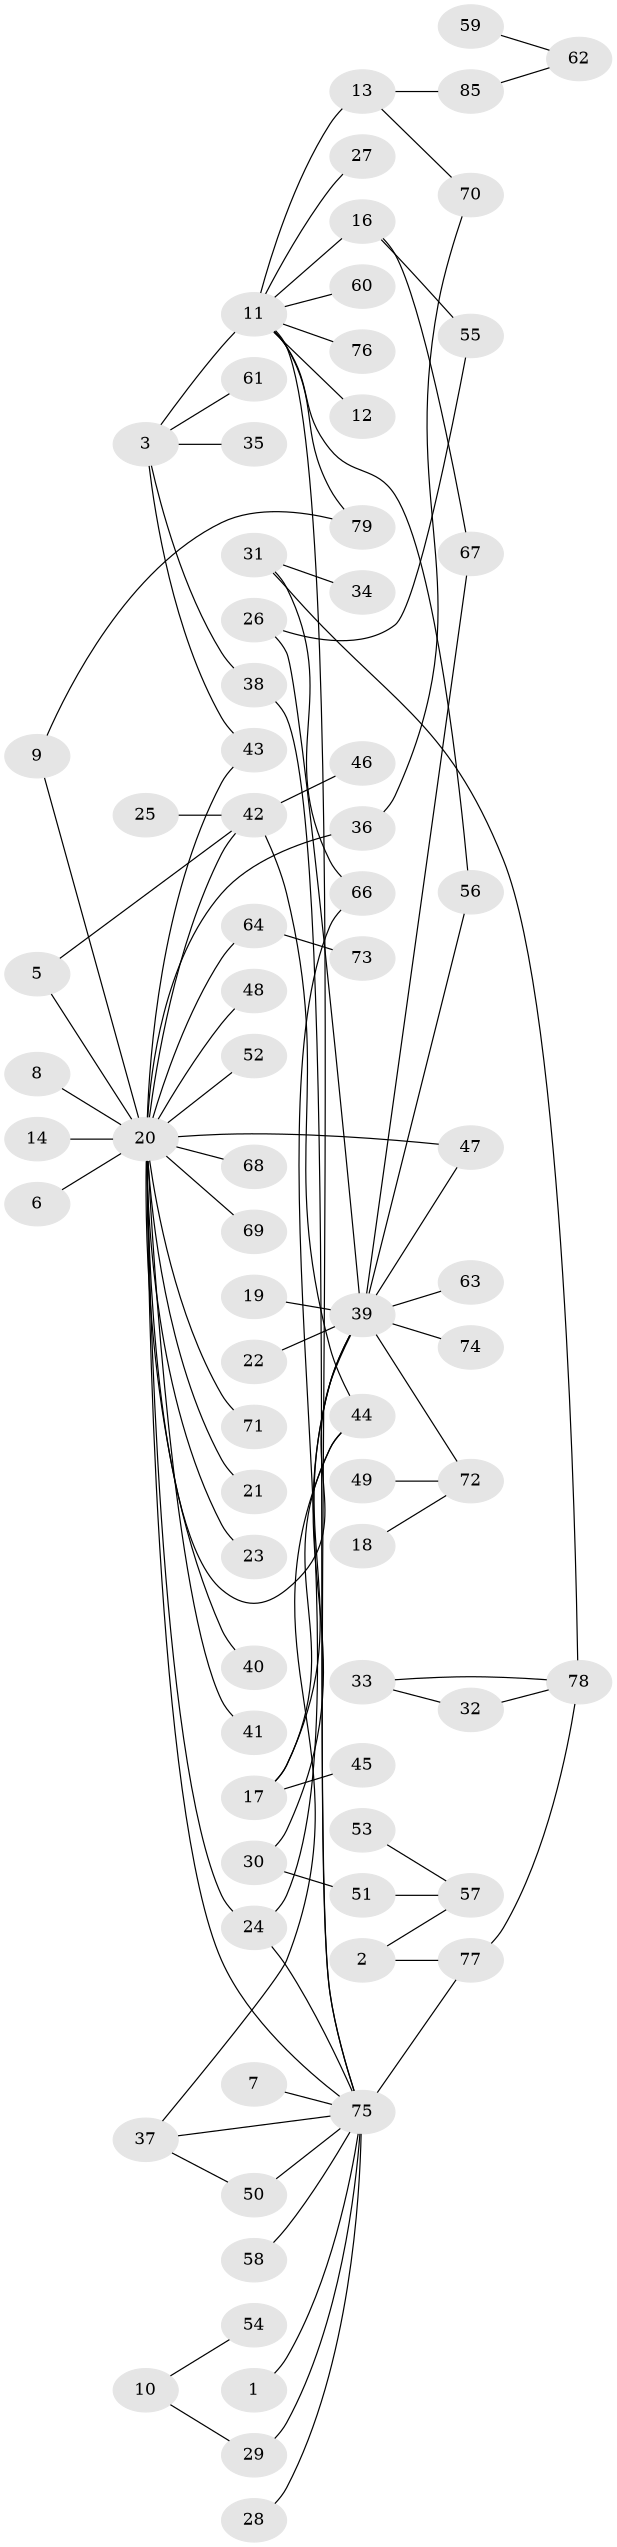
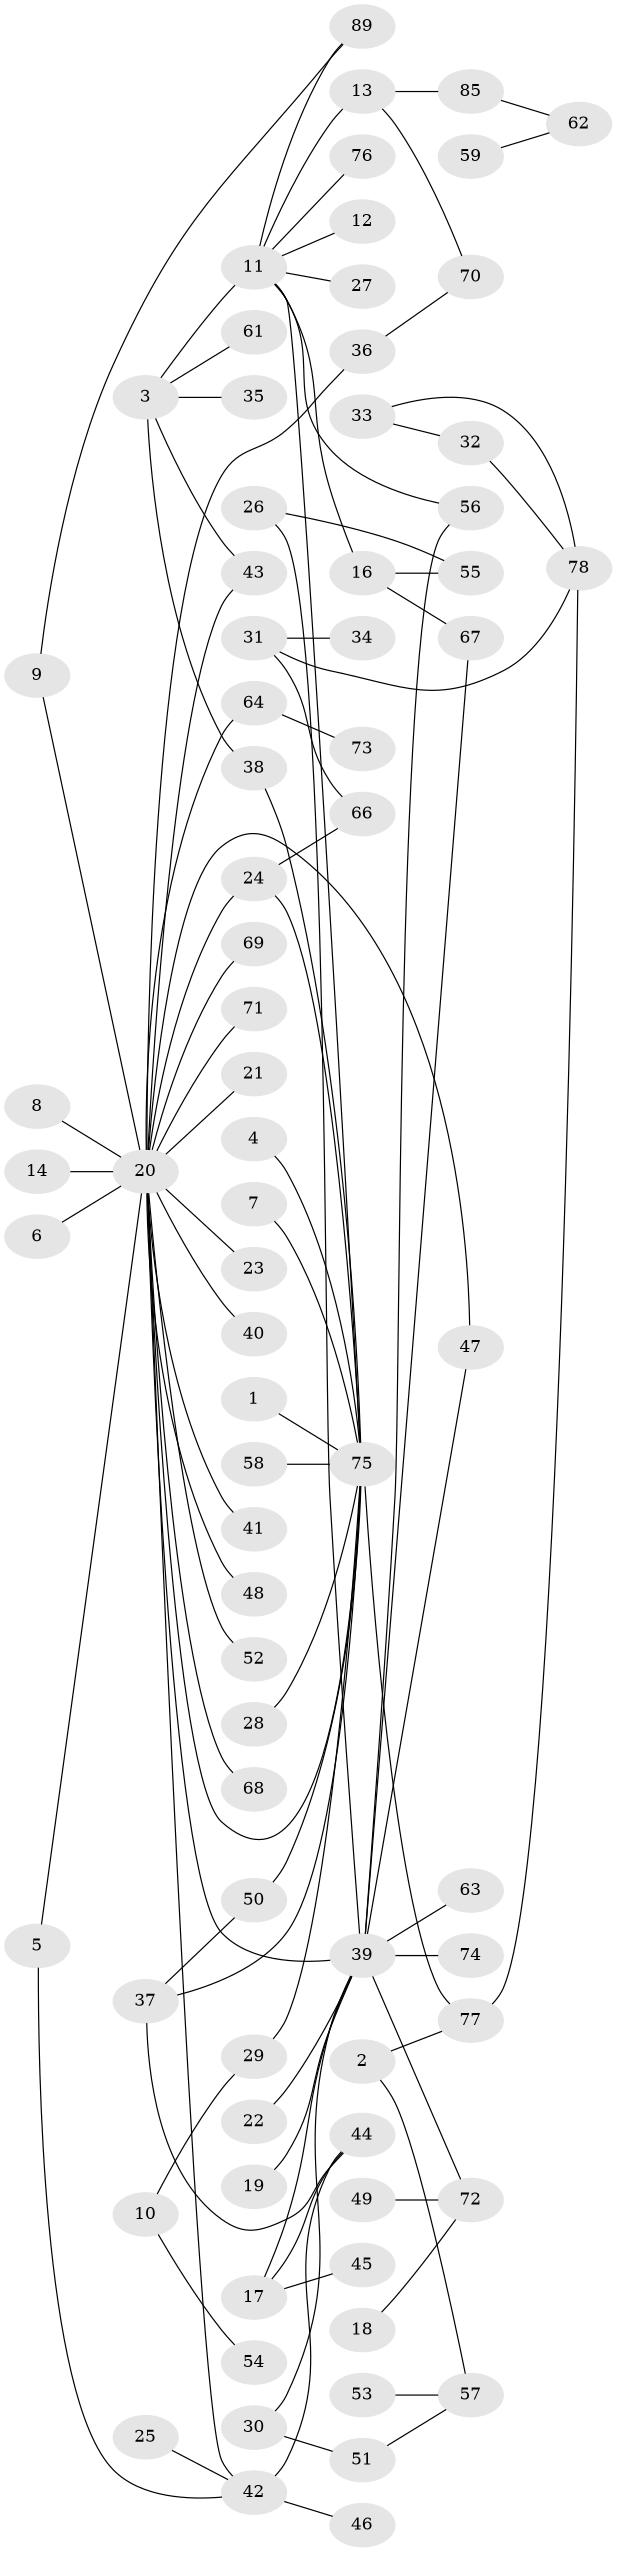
node "60": removed
node "79": label "79" -> "89"
node "4": added
